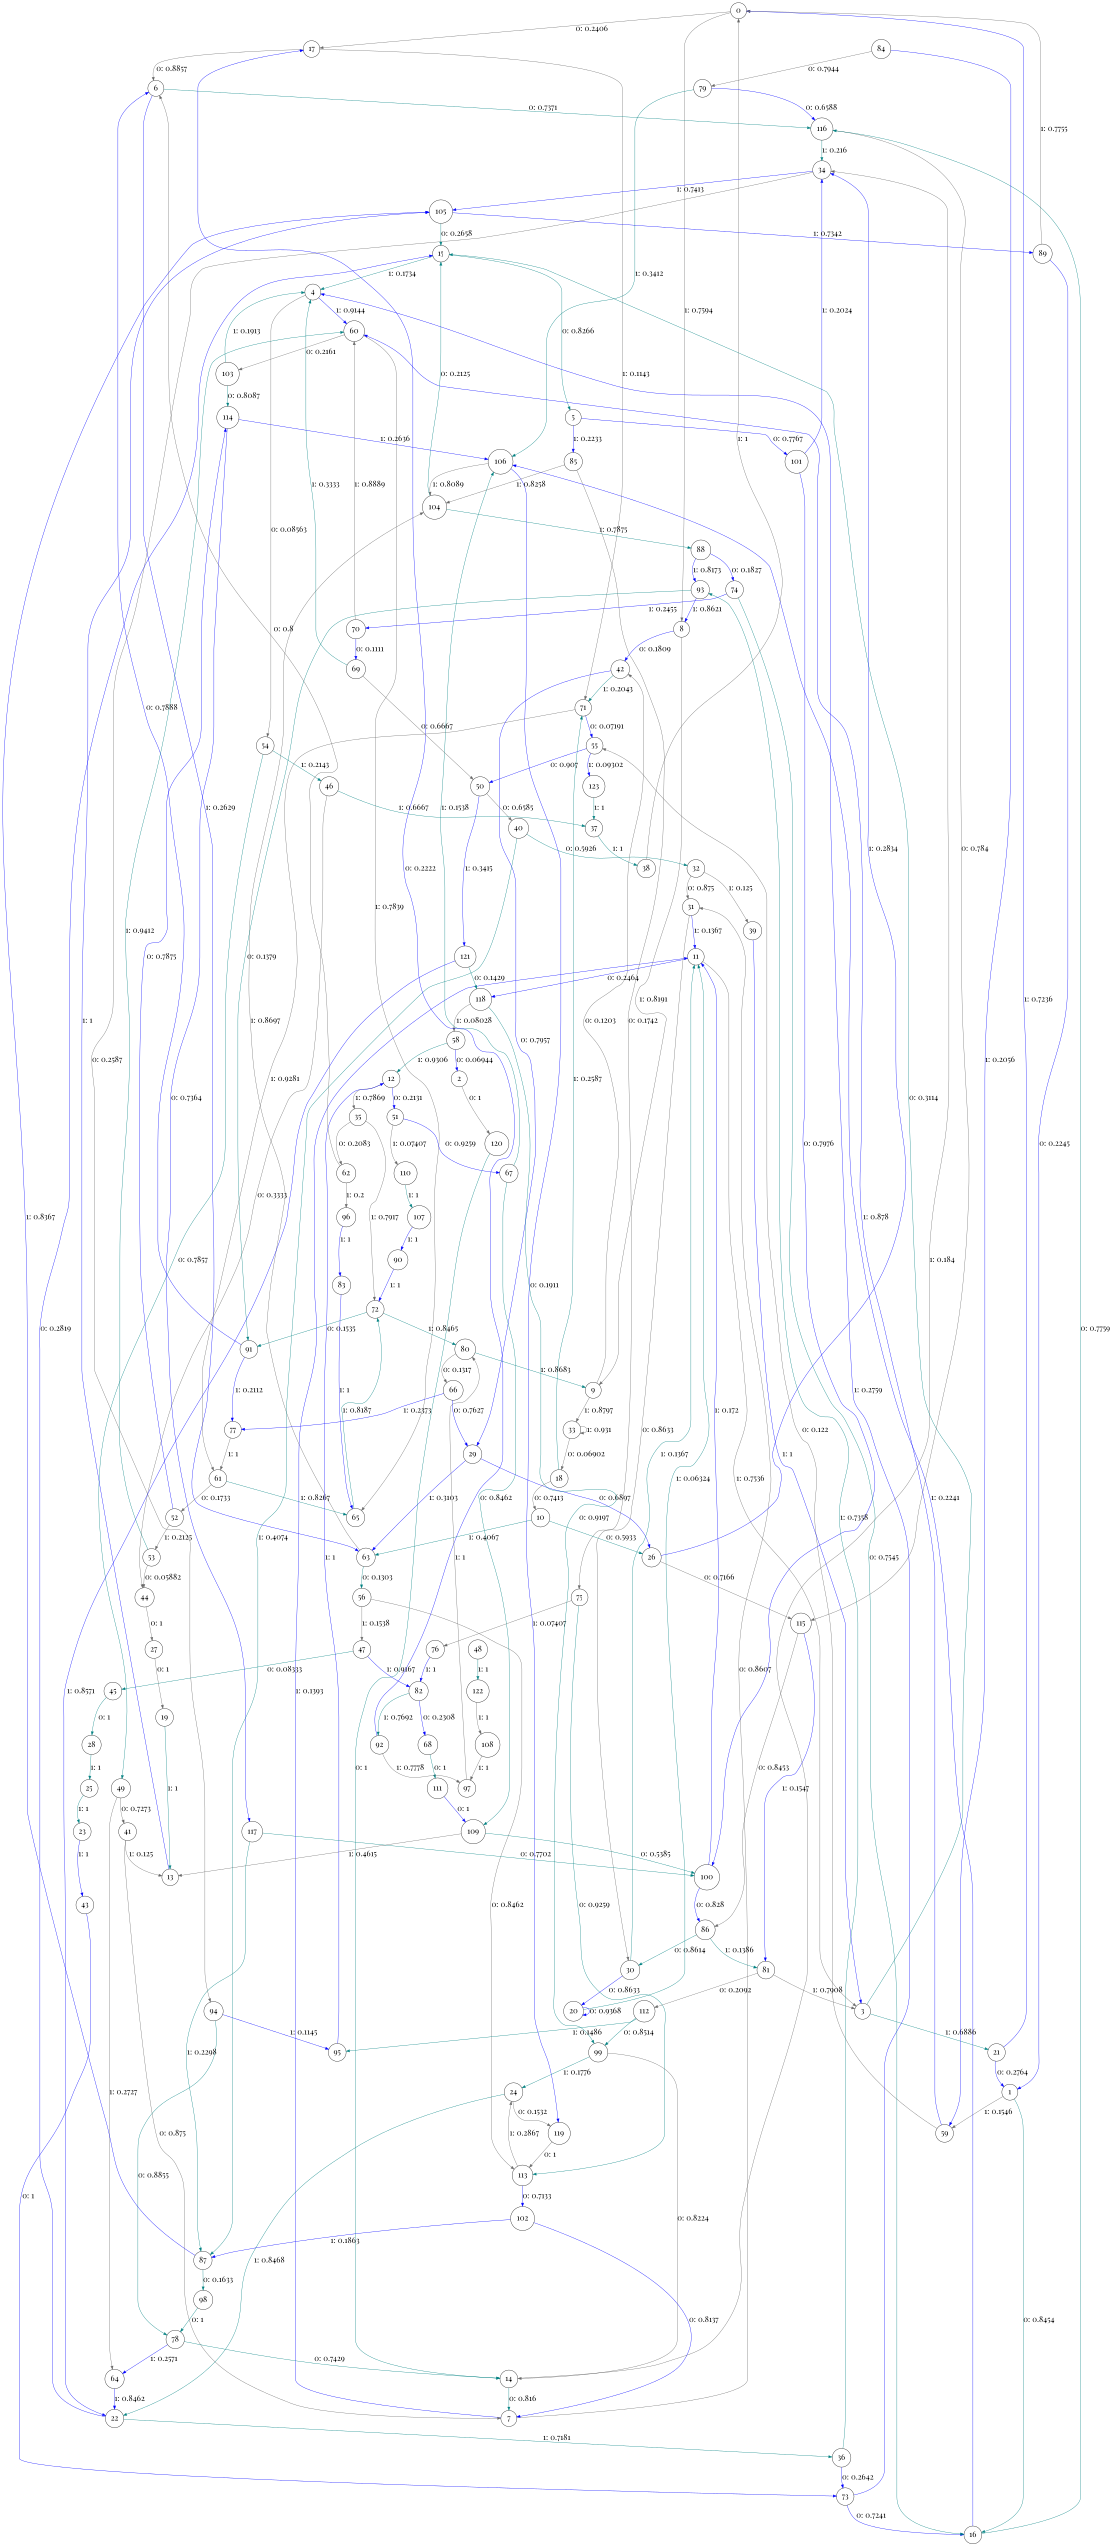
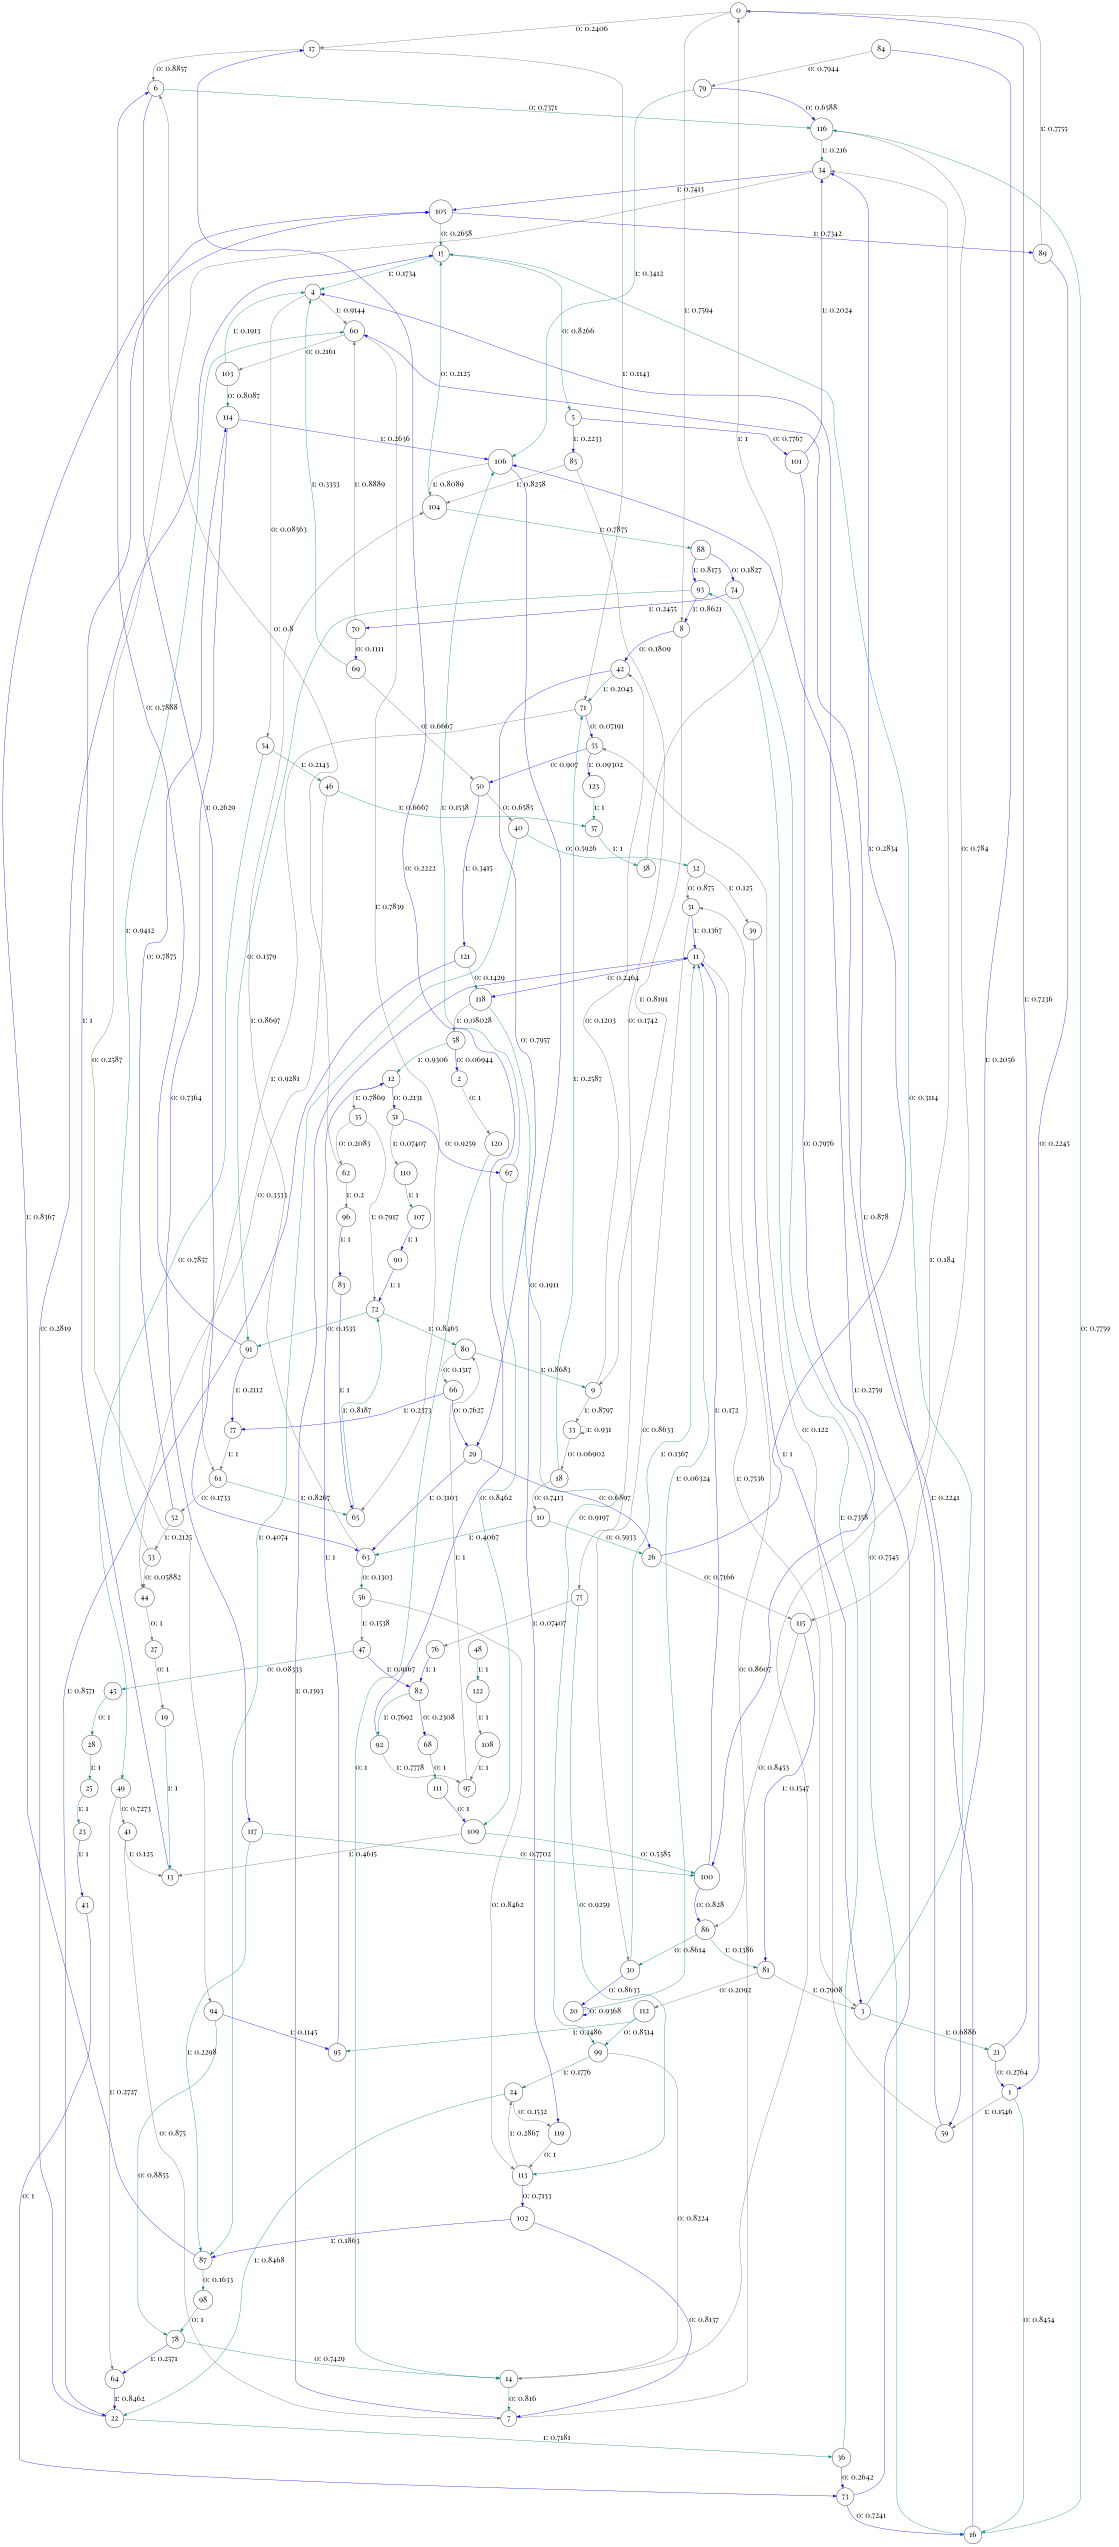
edge "4" -> "60": color blue -> gray40
